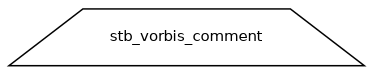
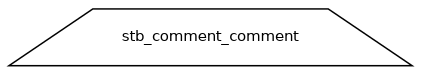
node "stb_vorbis_comment": label "stb_vorbis_comment" -> "stb_comment_comment"
